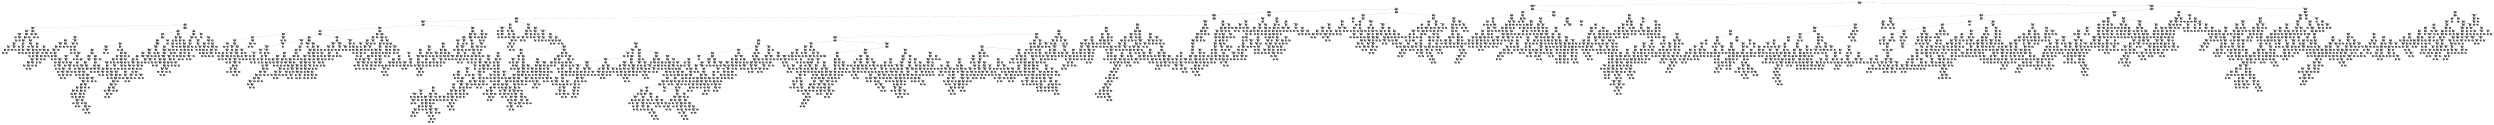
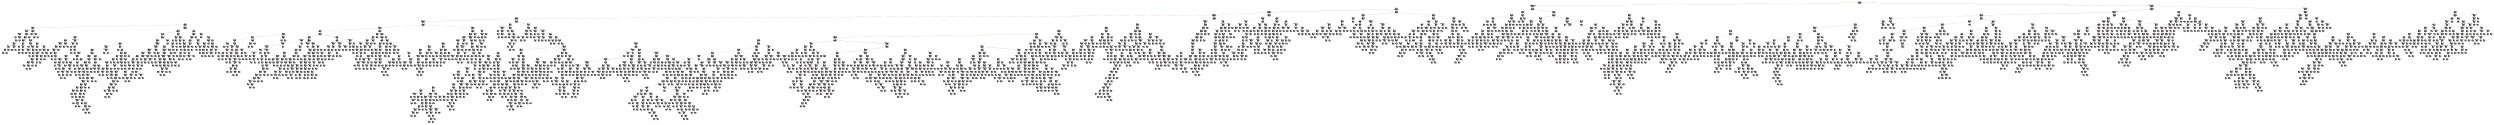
node "gini = 0.0 samples = 923 value = [923, 0] class = No": added
node "gini = 0.0 samples = 479 value = [479, 0] class = No": added
node "gini = 0.0 samples = 127 value = [127, 0] class = No": added
node "gini = 0.0 samples = 75 value = [75, 0] class = No": added
node "gini = 0.0 samples = 47 value = [47, 0] class = No": added
node "gini = 0.0 samples = 221 value = [221, 0] class = No": removed
node "gini = 0.0 samples = 159 value = [159, 0] class = No": removed
